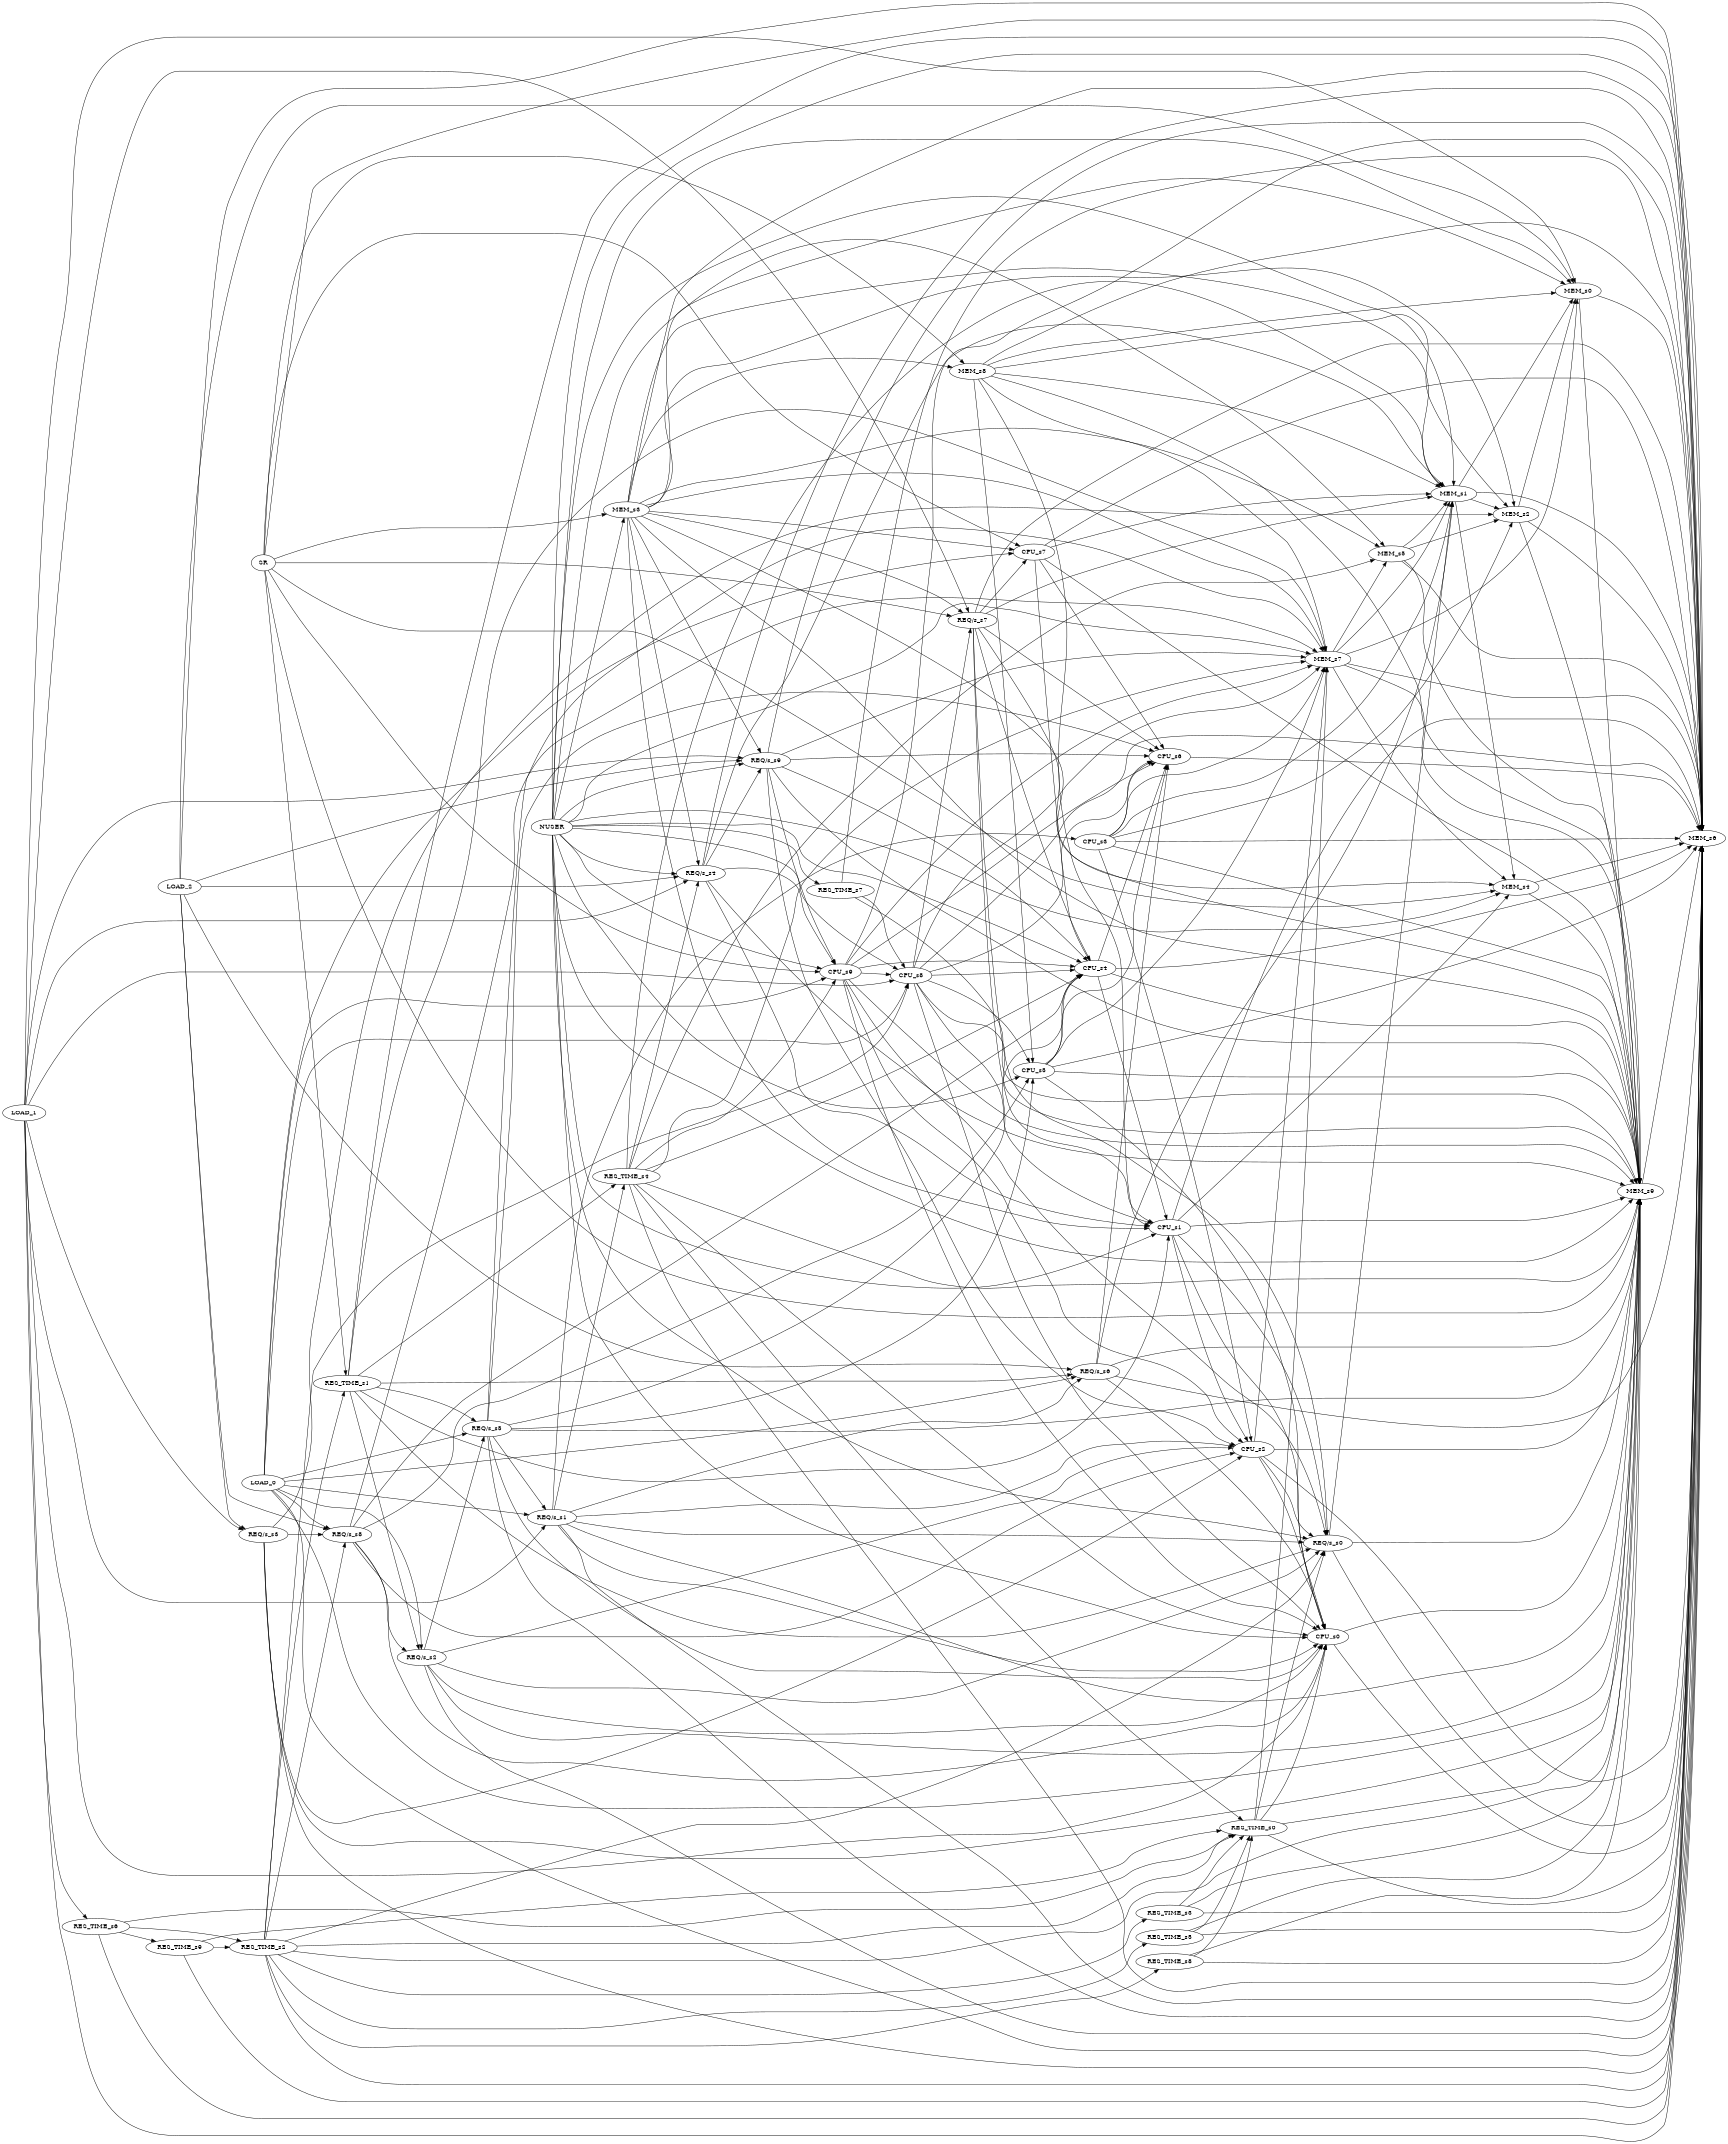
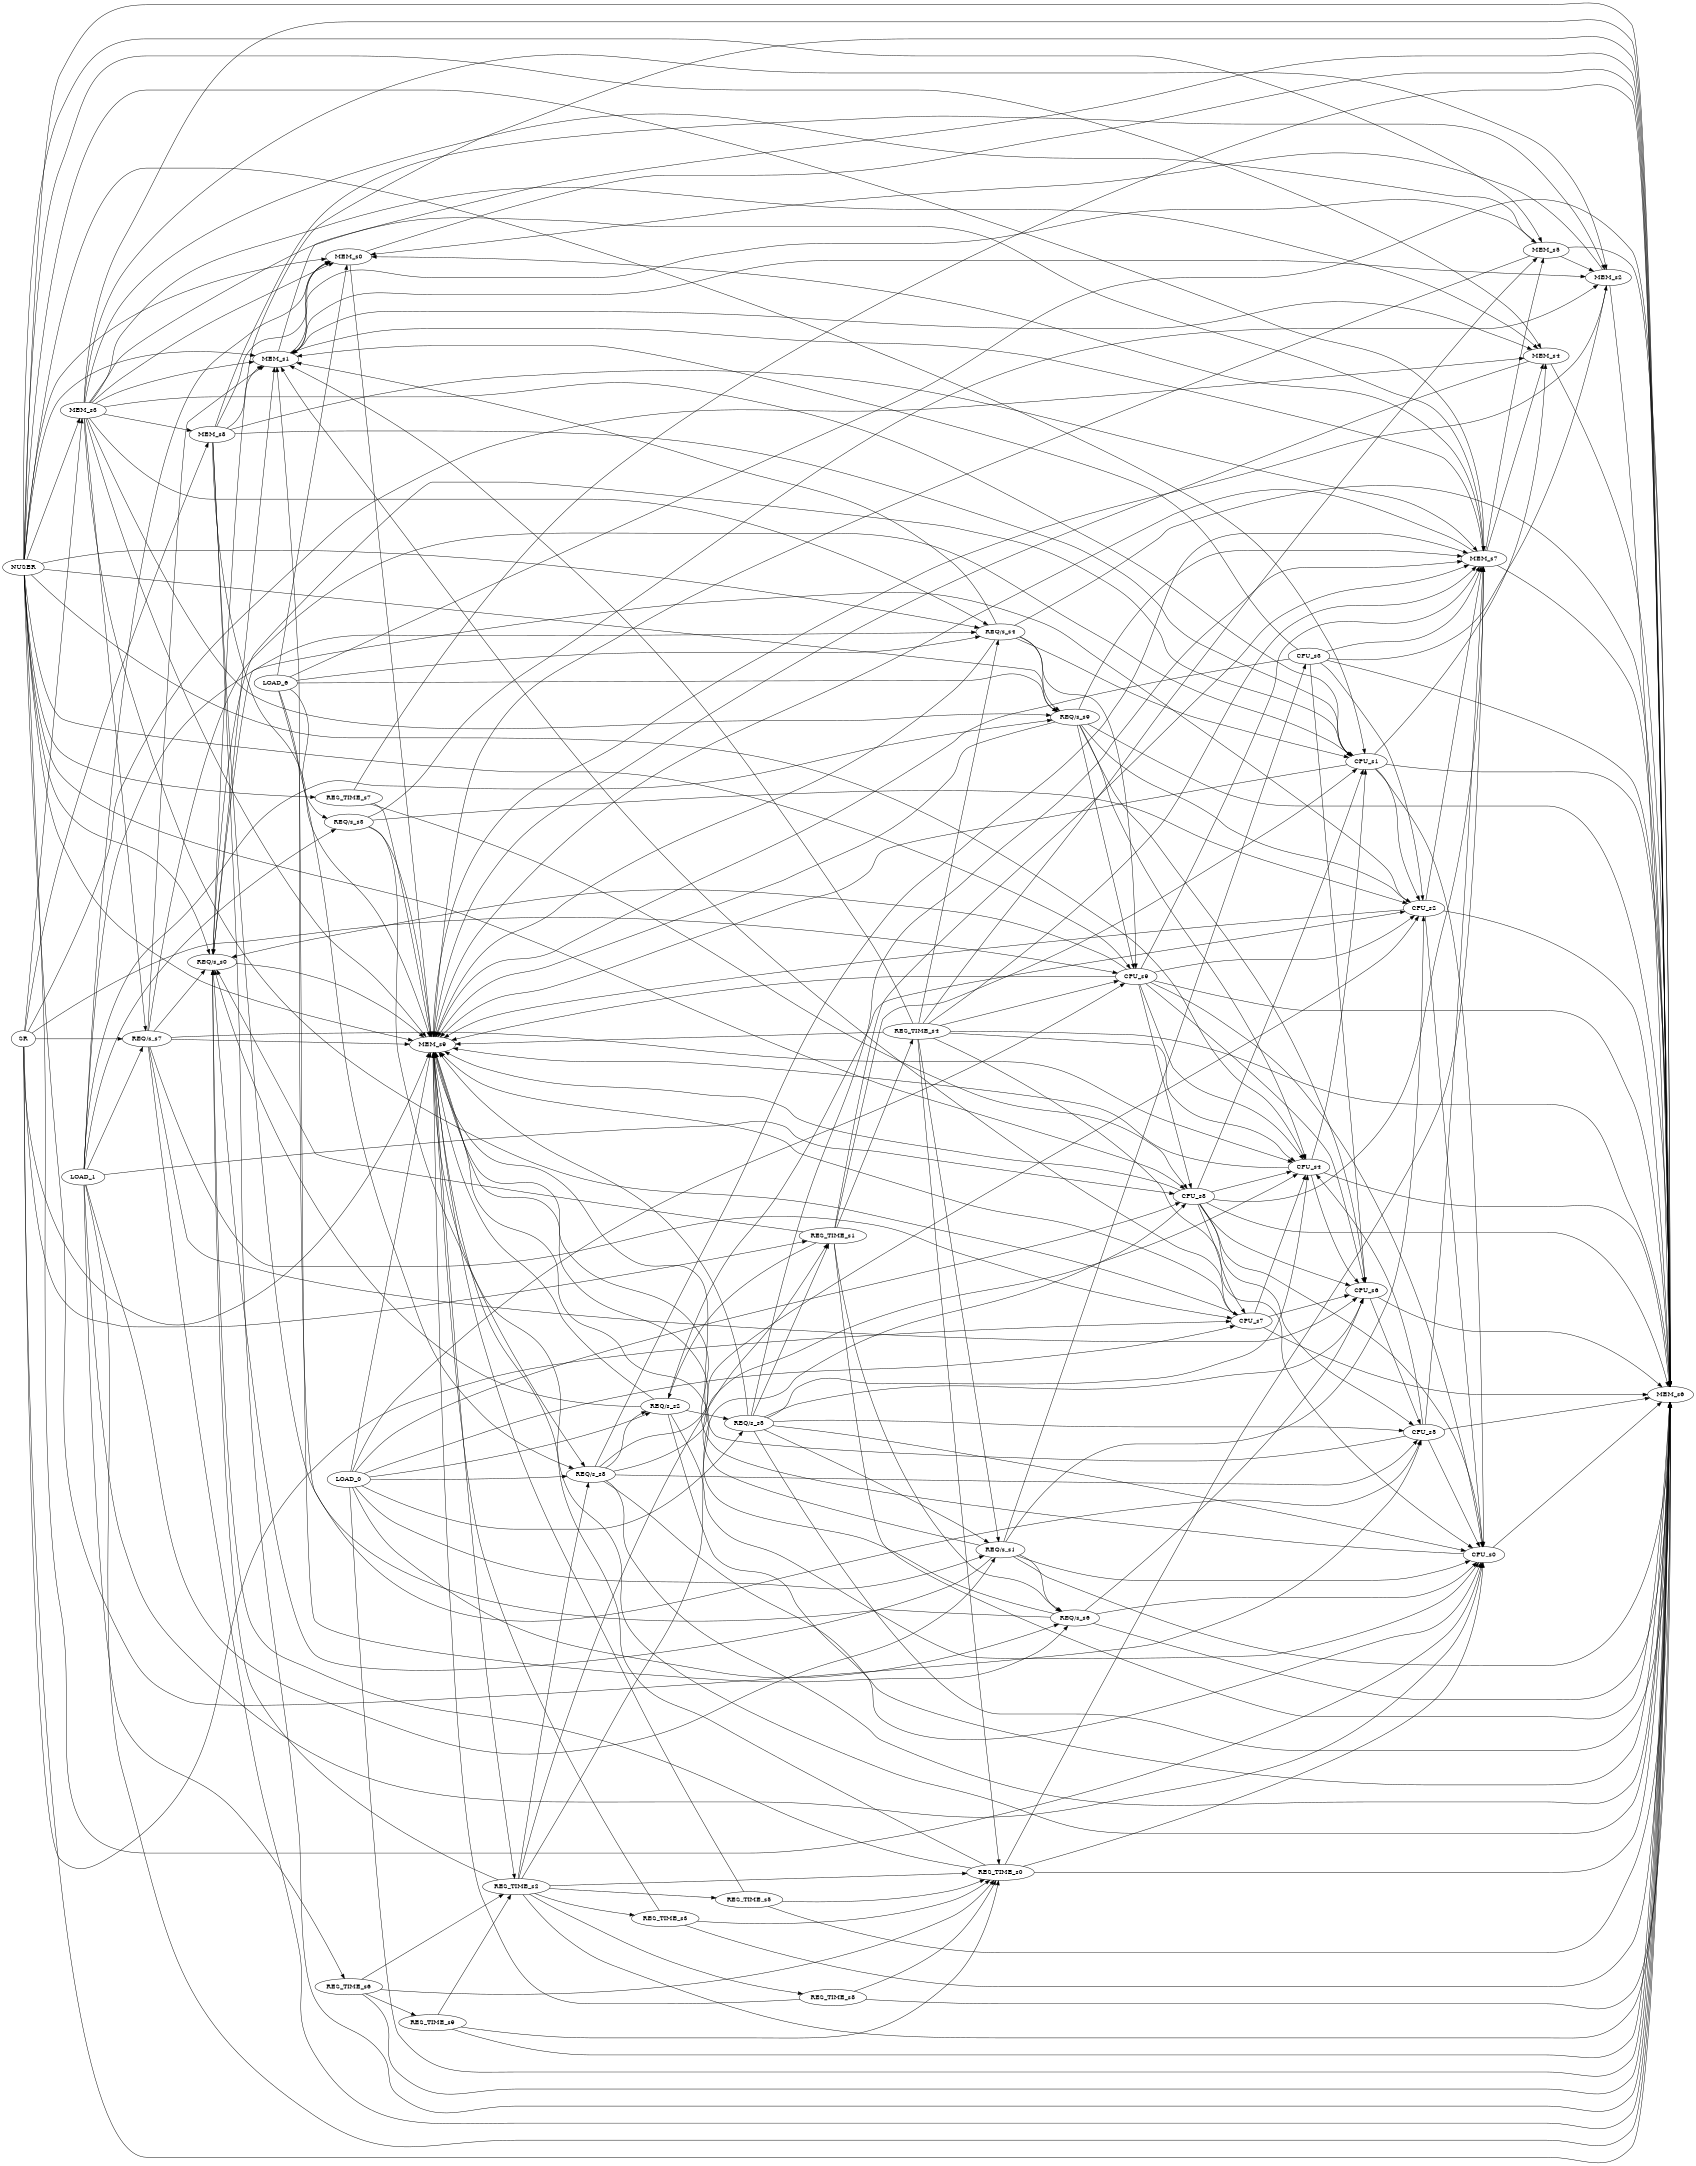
edge "CPU_s8" -> "REQ/s_s7": now "CPU_s8" -> "CPU_s7"
node "LOAD_2": label "LOAD_2" -> "LOAD_6"
edge "CPU_s5" -> "CPU_s6": reversed
edge "REQ/s_s1" -> "RES_TIME_s4": reversed
edge "RES_TIME_s1" -> "REQ/s_s5": reversed
edge "RES_TIME_s2" -> "MEM_s9": reversed
edge "REQ/s_s3" -> "MEM_s6": now "REQ/s_s8" -> "MEM_s6"
